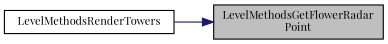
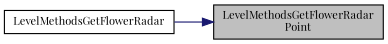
node "LevelMethodsRenderTowers": label "LevelMethodsRenderTowers" -> "LevelMethodsGetFlowerRadar"
